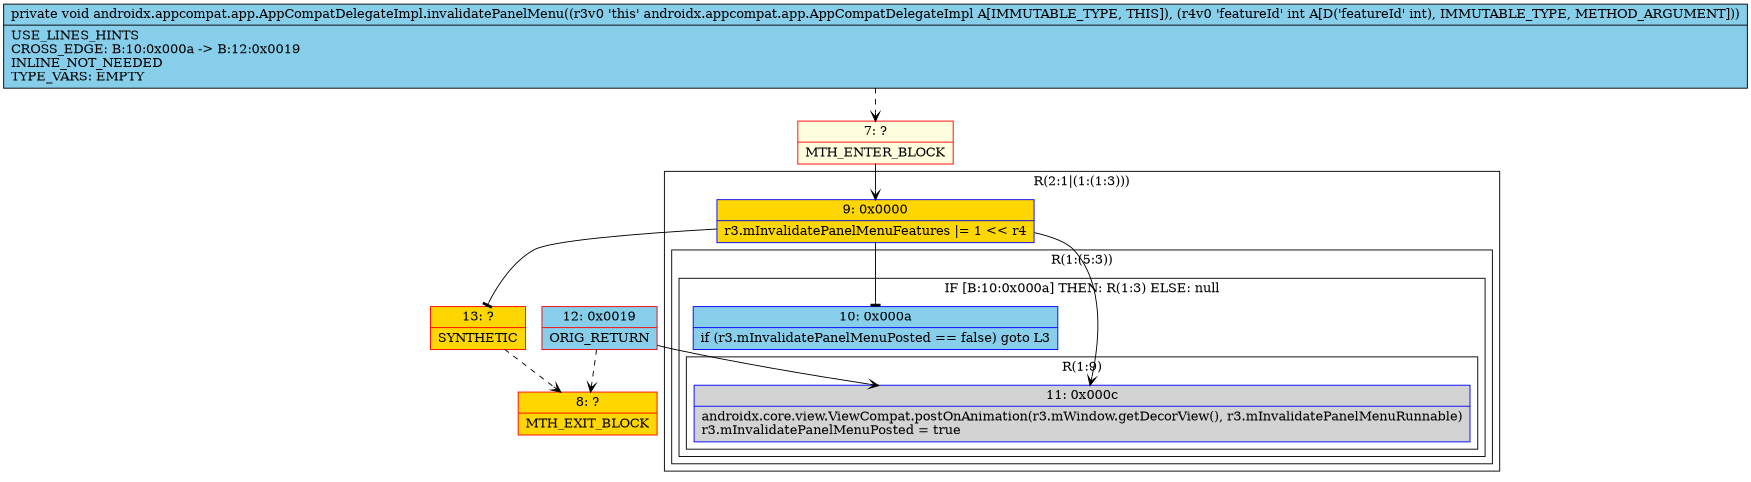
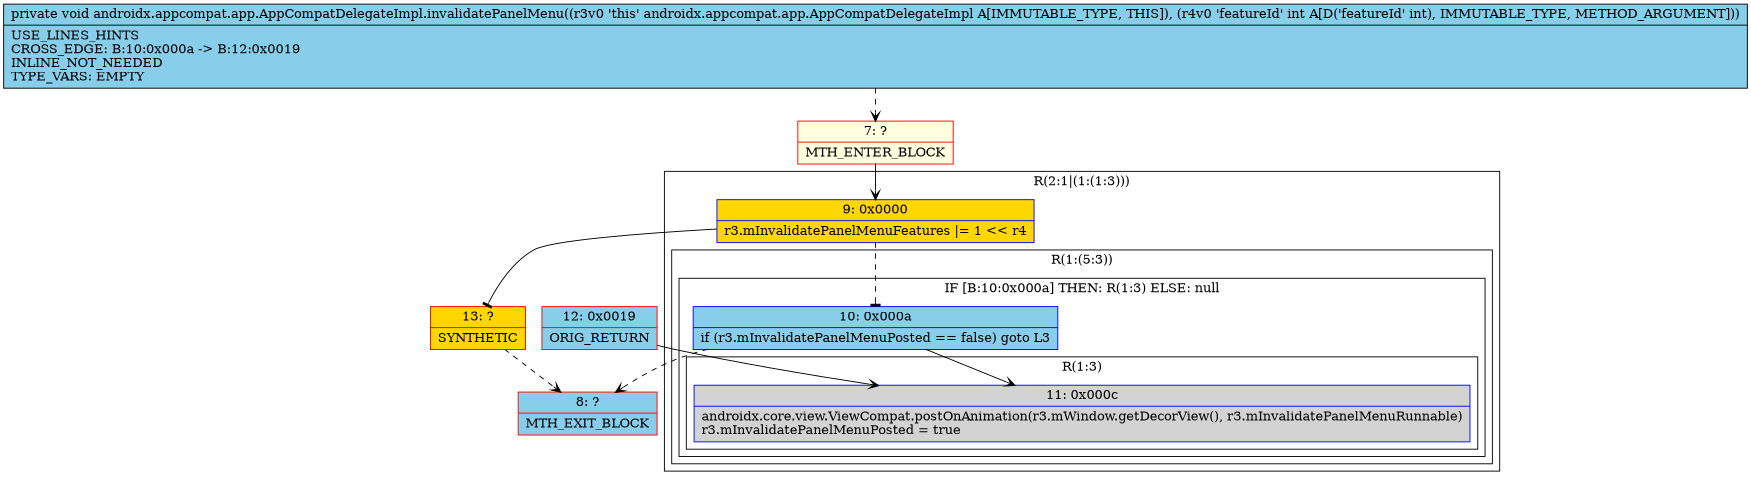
edge "9: 0x0000" -> "10: 0x000a": style solid -> dashed
edge "9: 0x0000" -> "11: 0x000c": now "10: 0x000a" -> "11: 0x000c"
edge "12: 0x0019" -> "8: ?": now "10: 0x000a" -> "8: ?"
cluster "R(1:9)": label "R(1:9)" -> "R(1:3)"
node "8: ?": fillcolor gold -> skyblue
